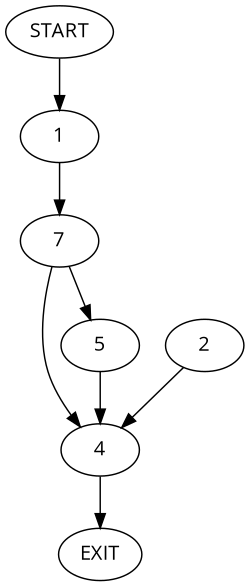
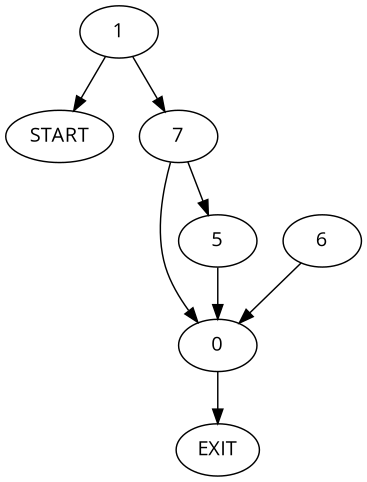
edge "START" -> "1": reversed
node "2": label "2" -> "6"
node "4": label "4" -> "0"
